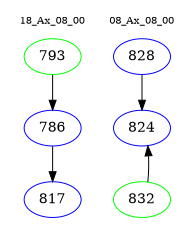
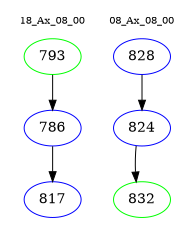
edge "832" -> "824": reversed
